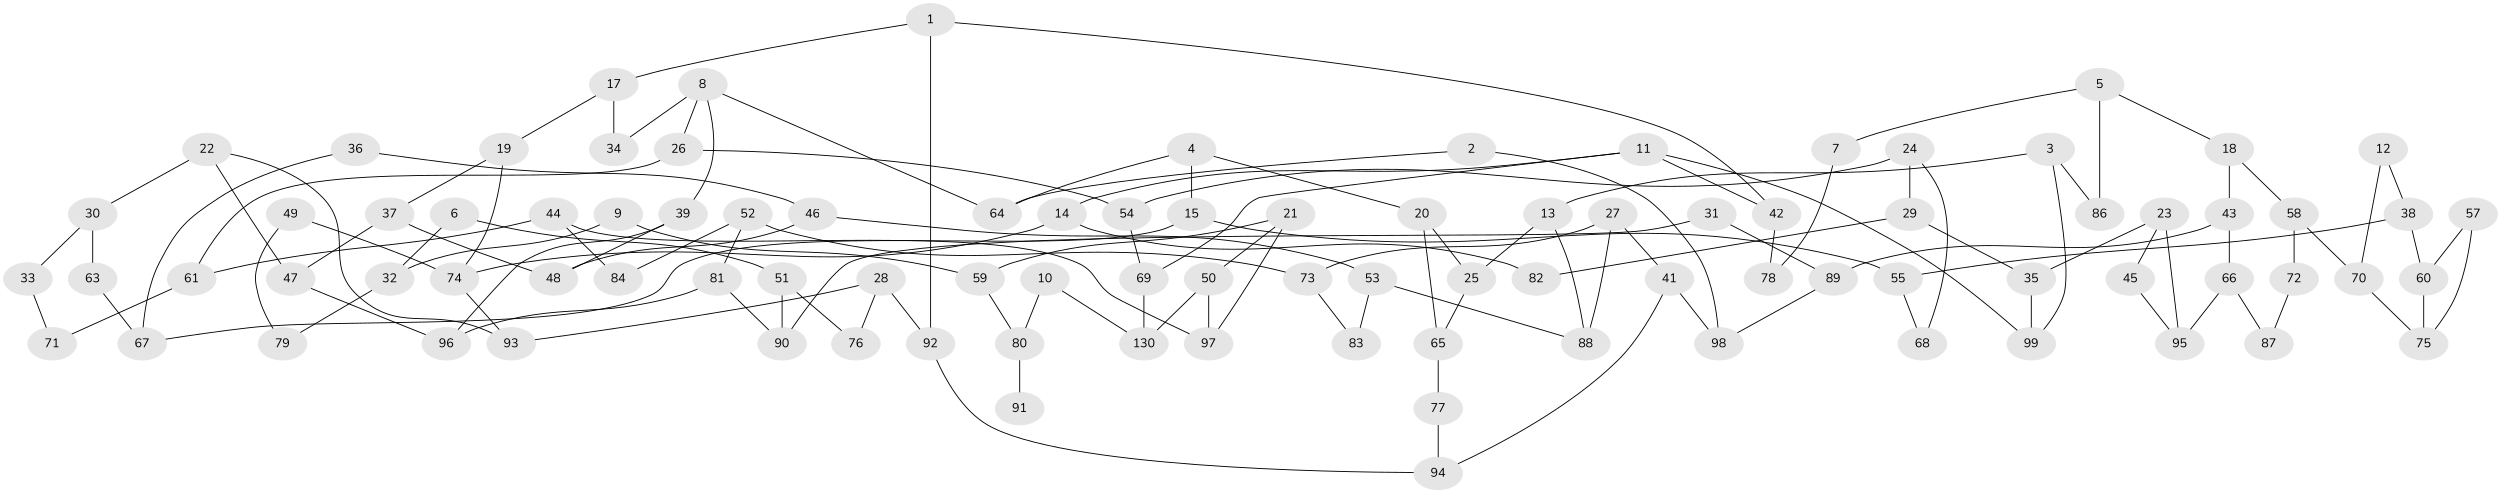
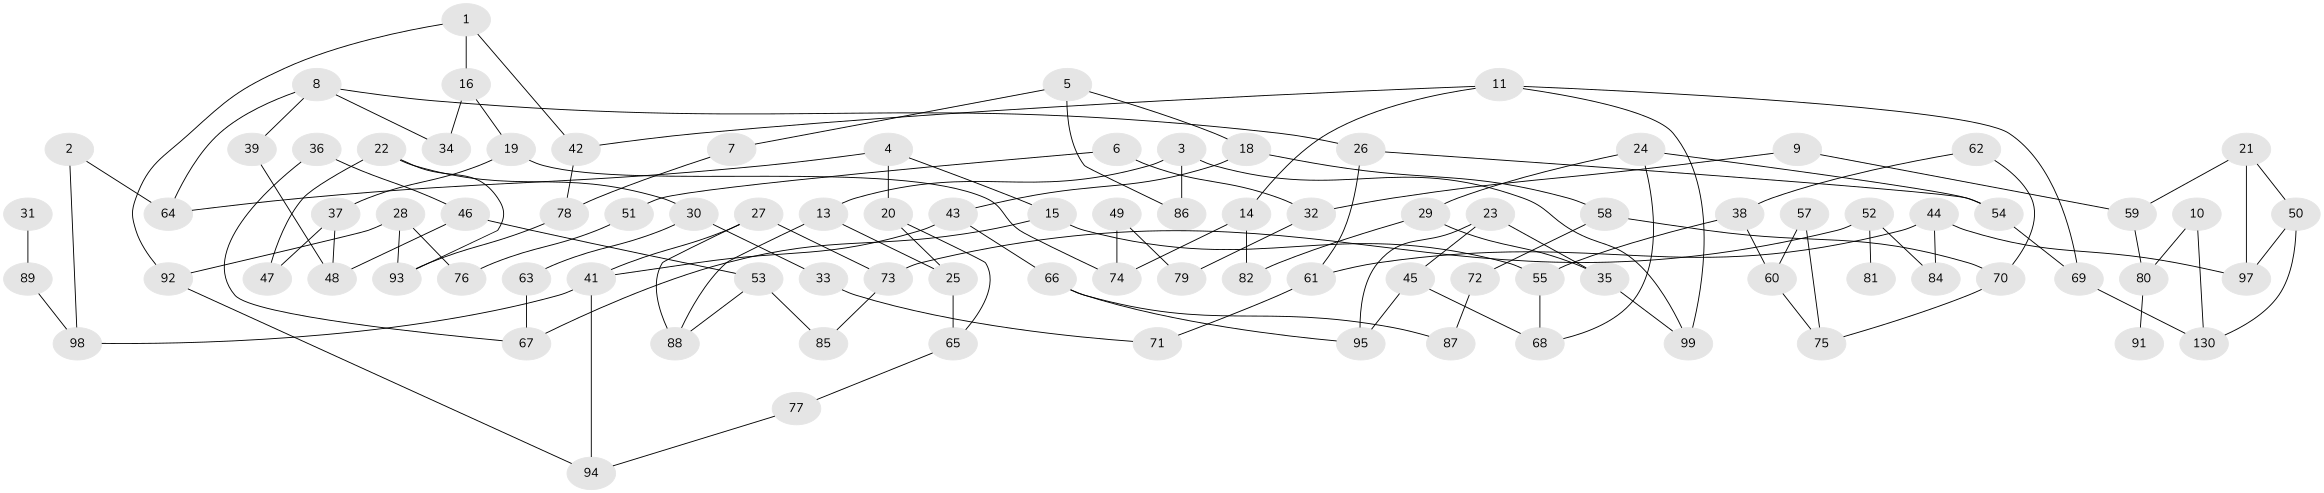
node "17": label "17" -> "16"
node "12": label "12" -> "62"
edge "43" -- "89": now "43" -- "41"
edge "74" -- "93": now "78" -- "93"
edge "45" -- "68": added
node "96": removed
node "90": removed
node "83": label "83" -> "85"
